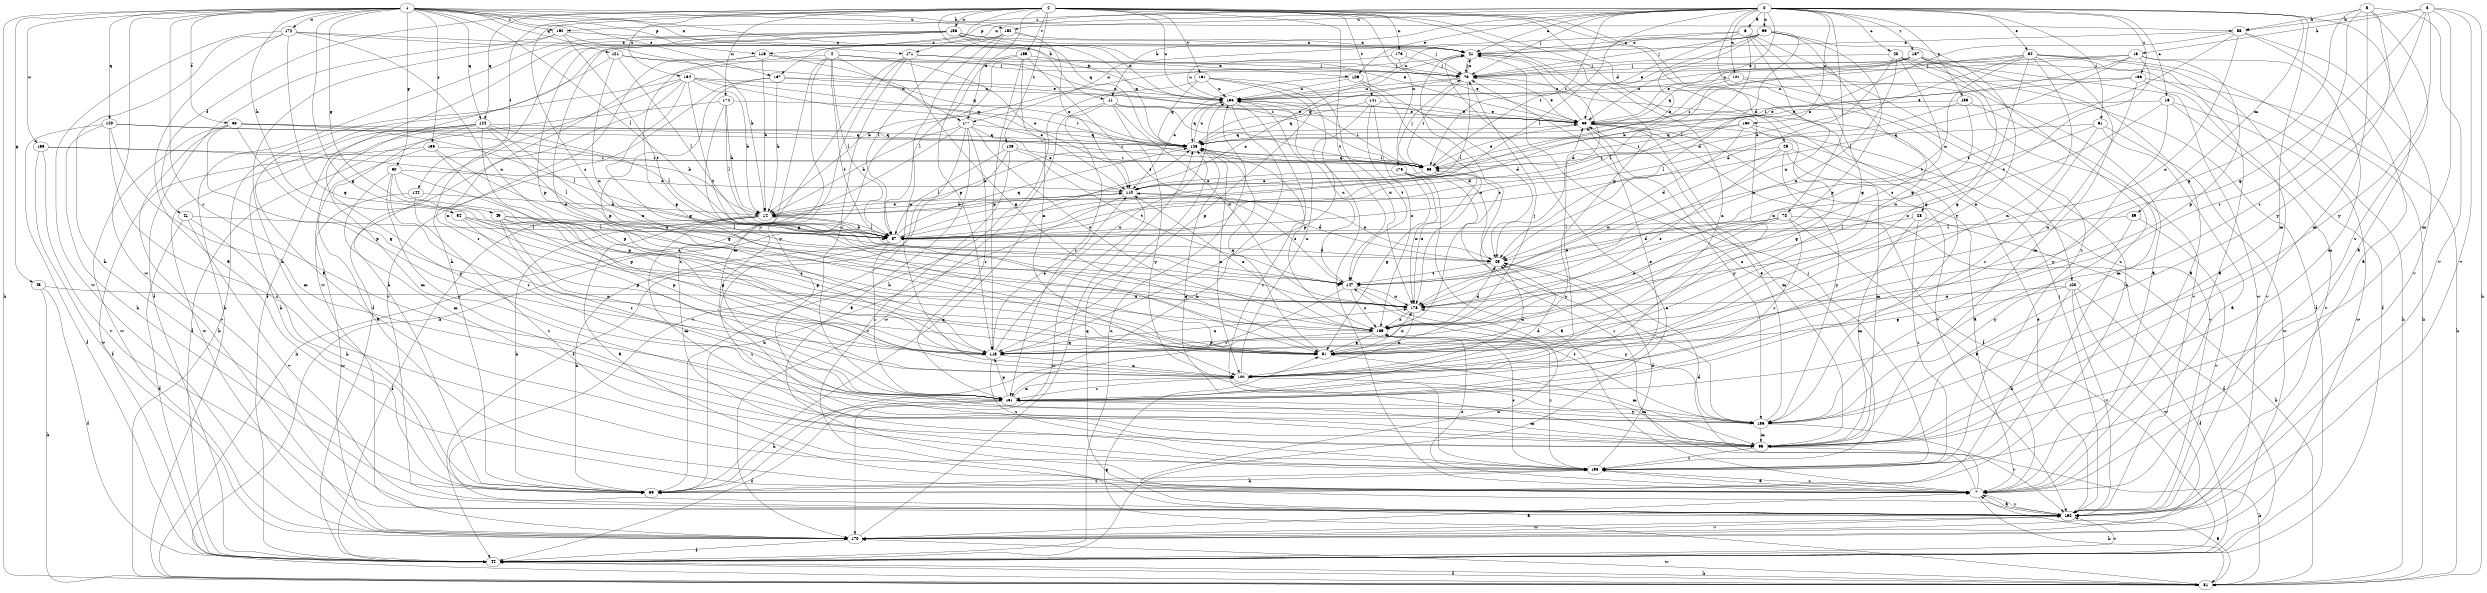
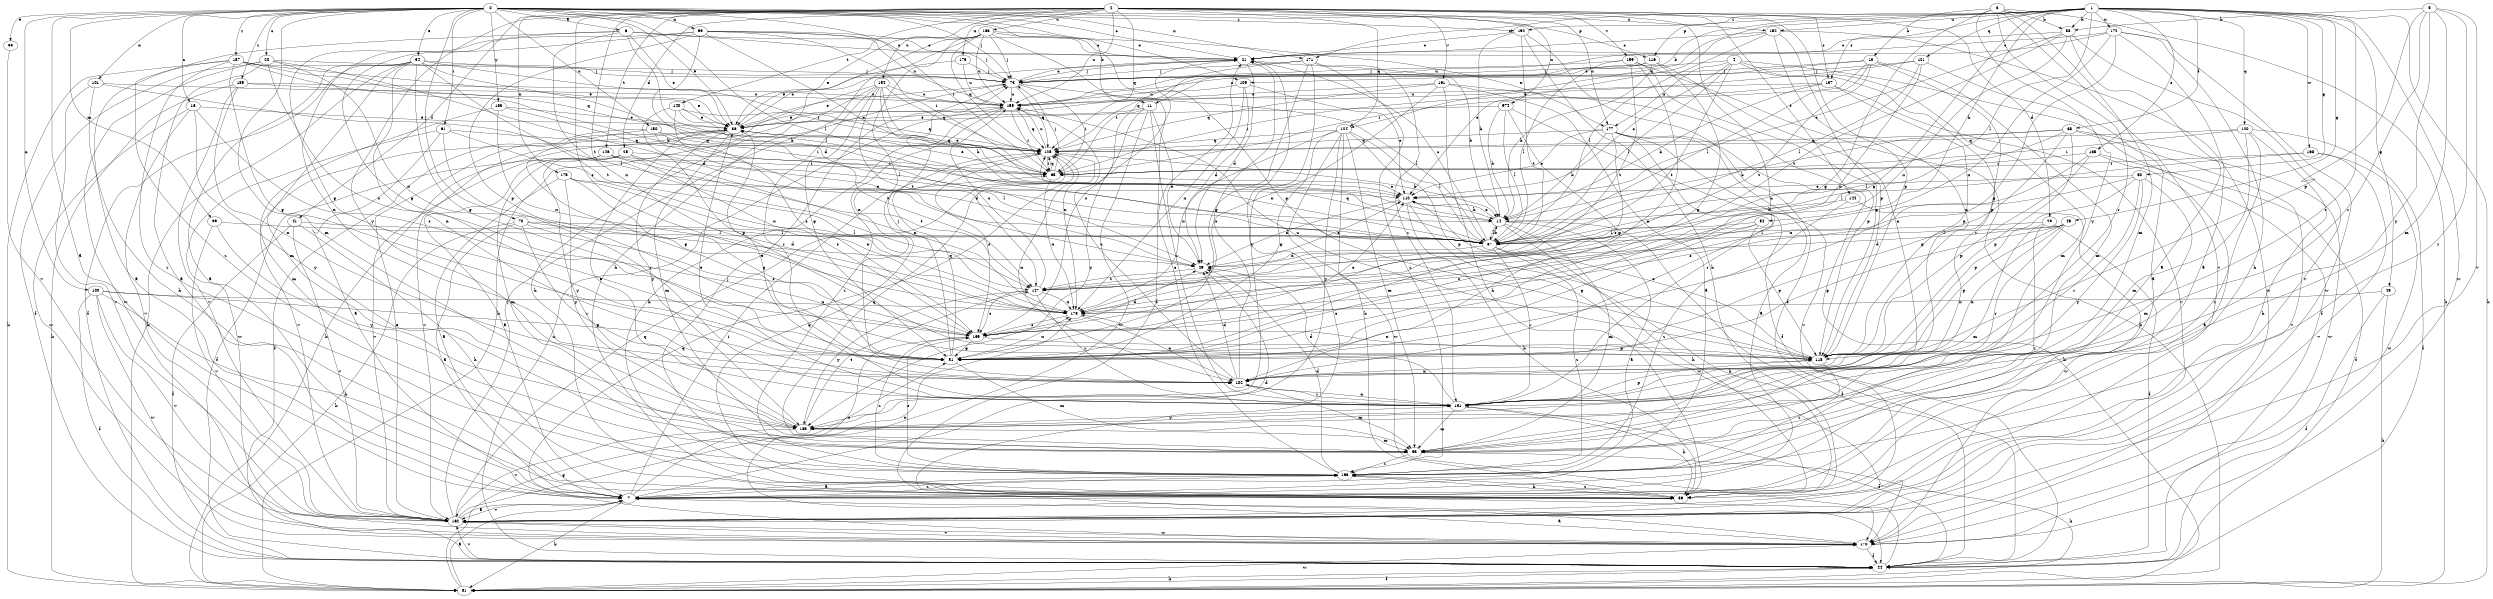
node "35": added
node "174": label "174" -> "974"
node "141": label "141" -> "140"
